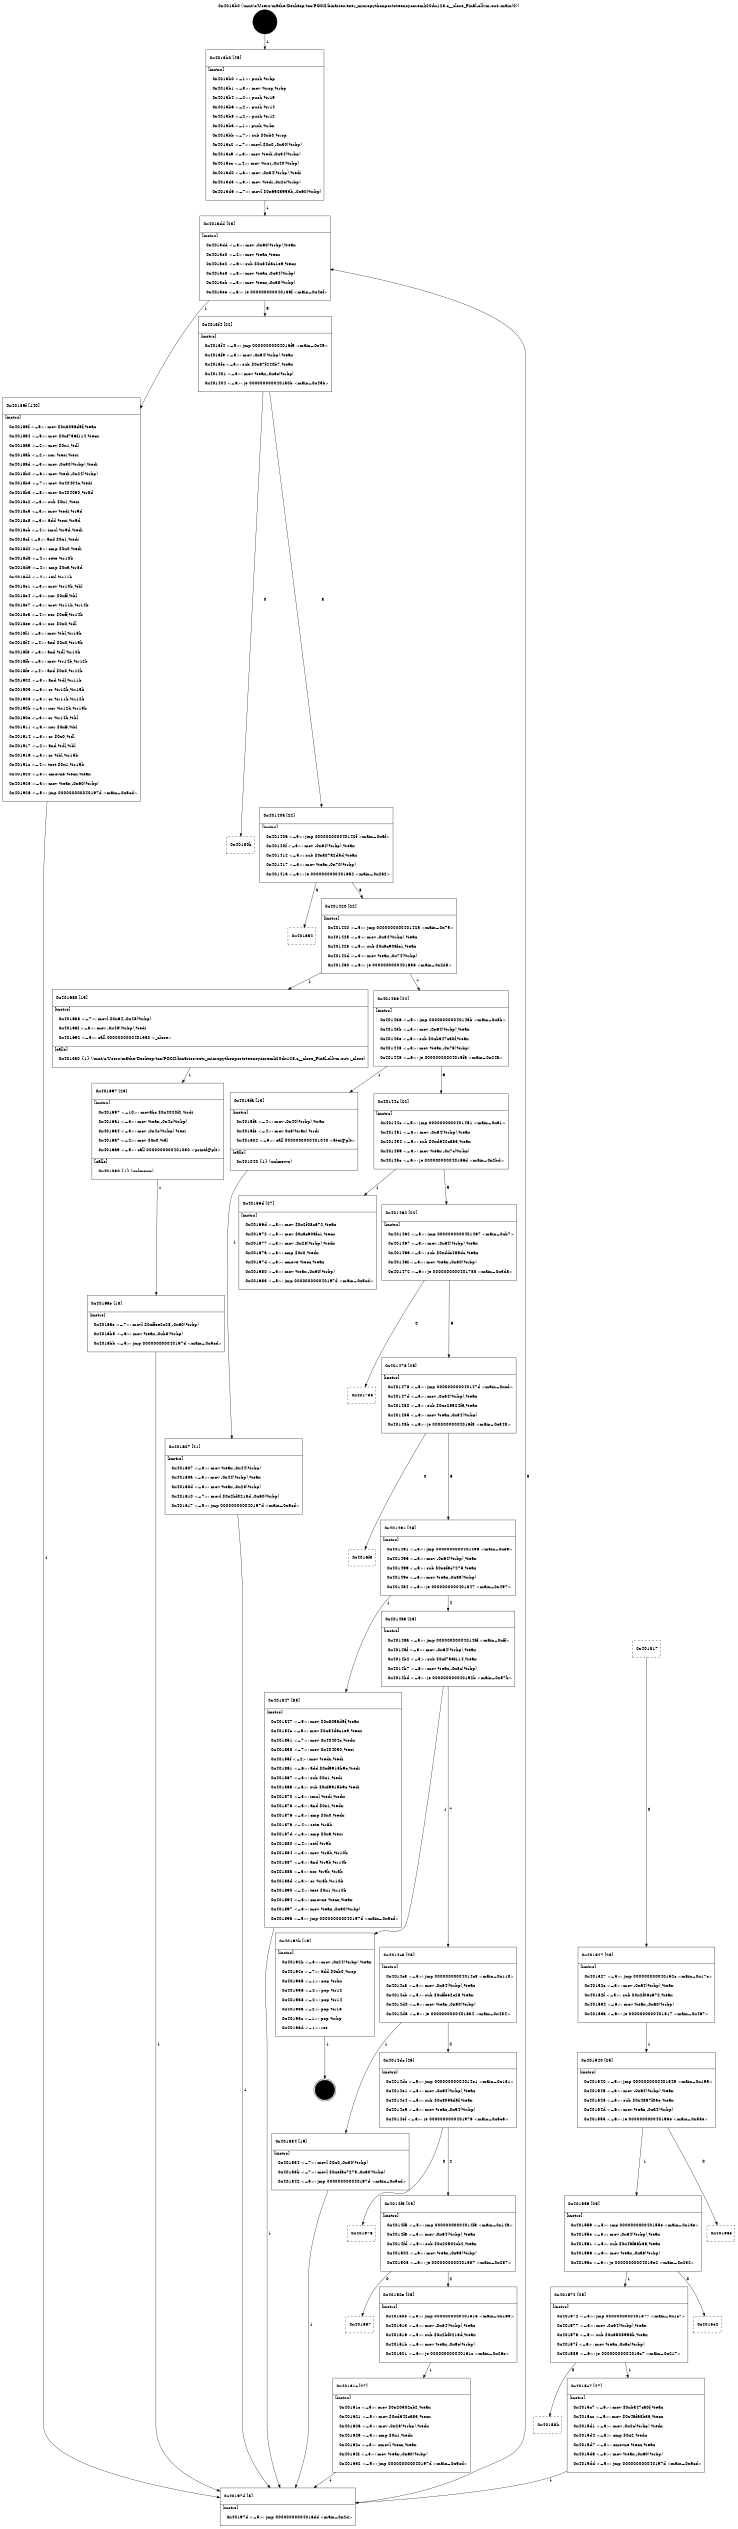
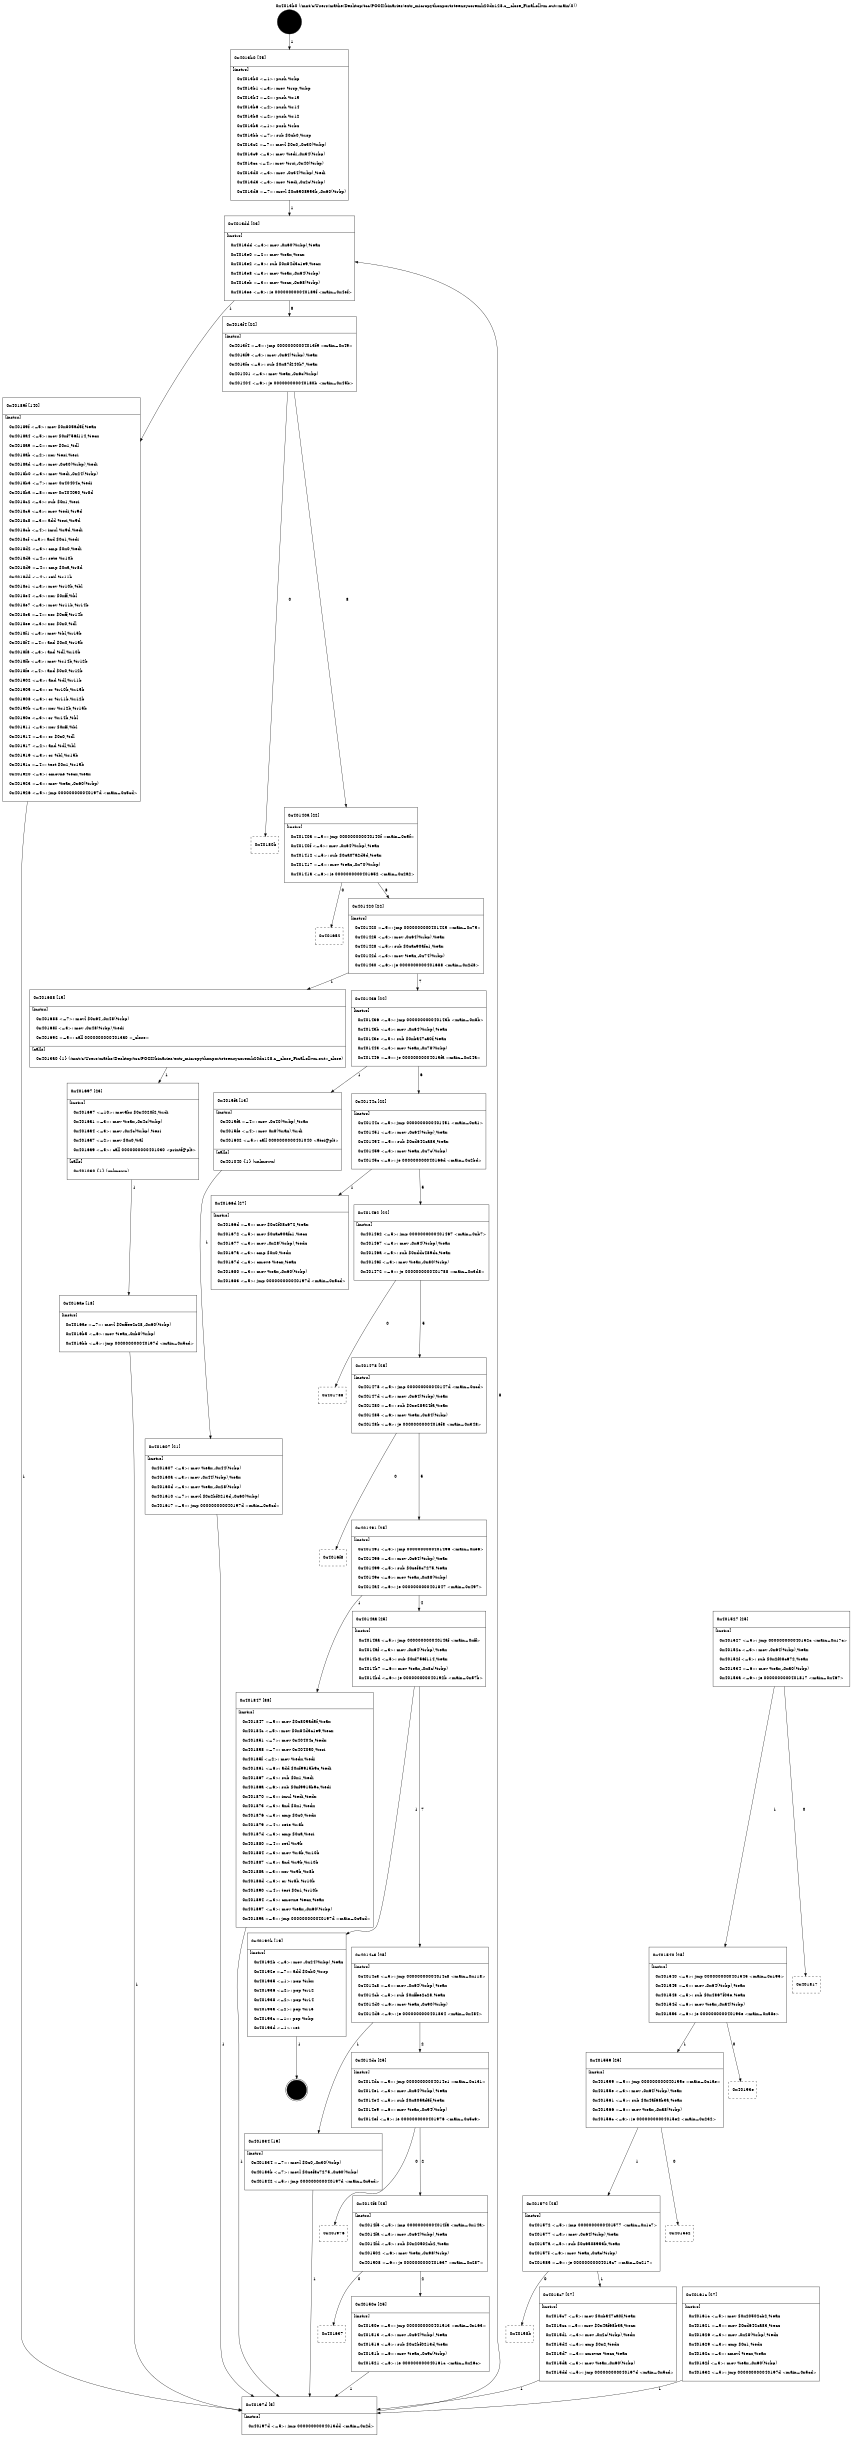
edge "0x401817" -> "0x401527 [25]": reversed
edge "0x40150e [25]" -> "0x40161c [27]": now "0x40150e [25]" -> "0x40197d [5]"
